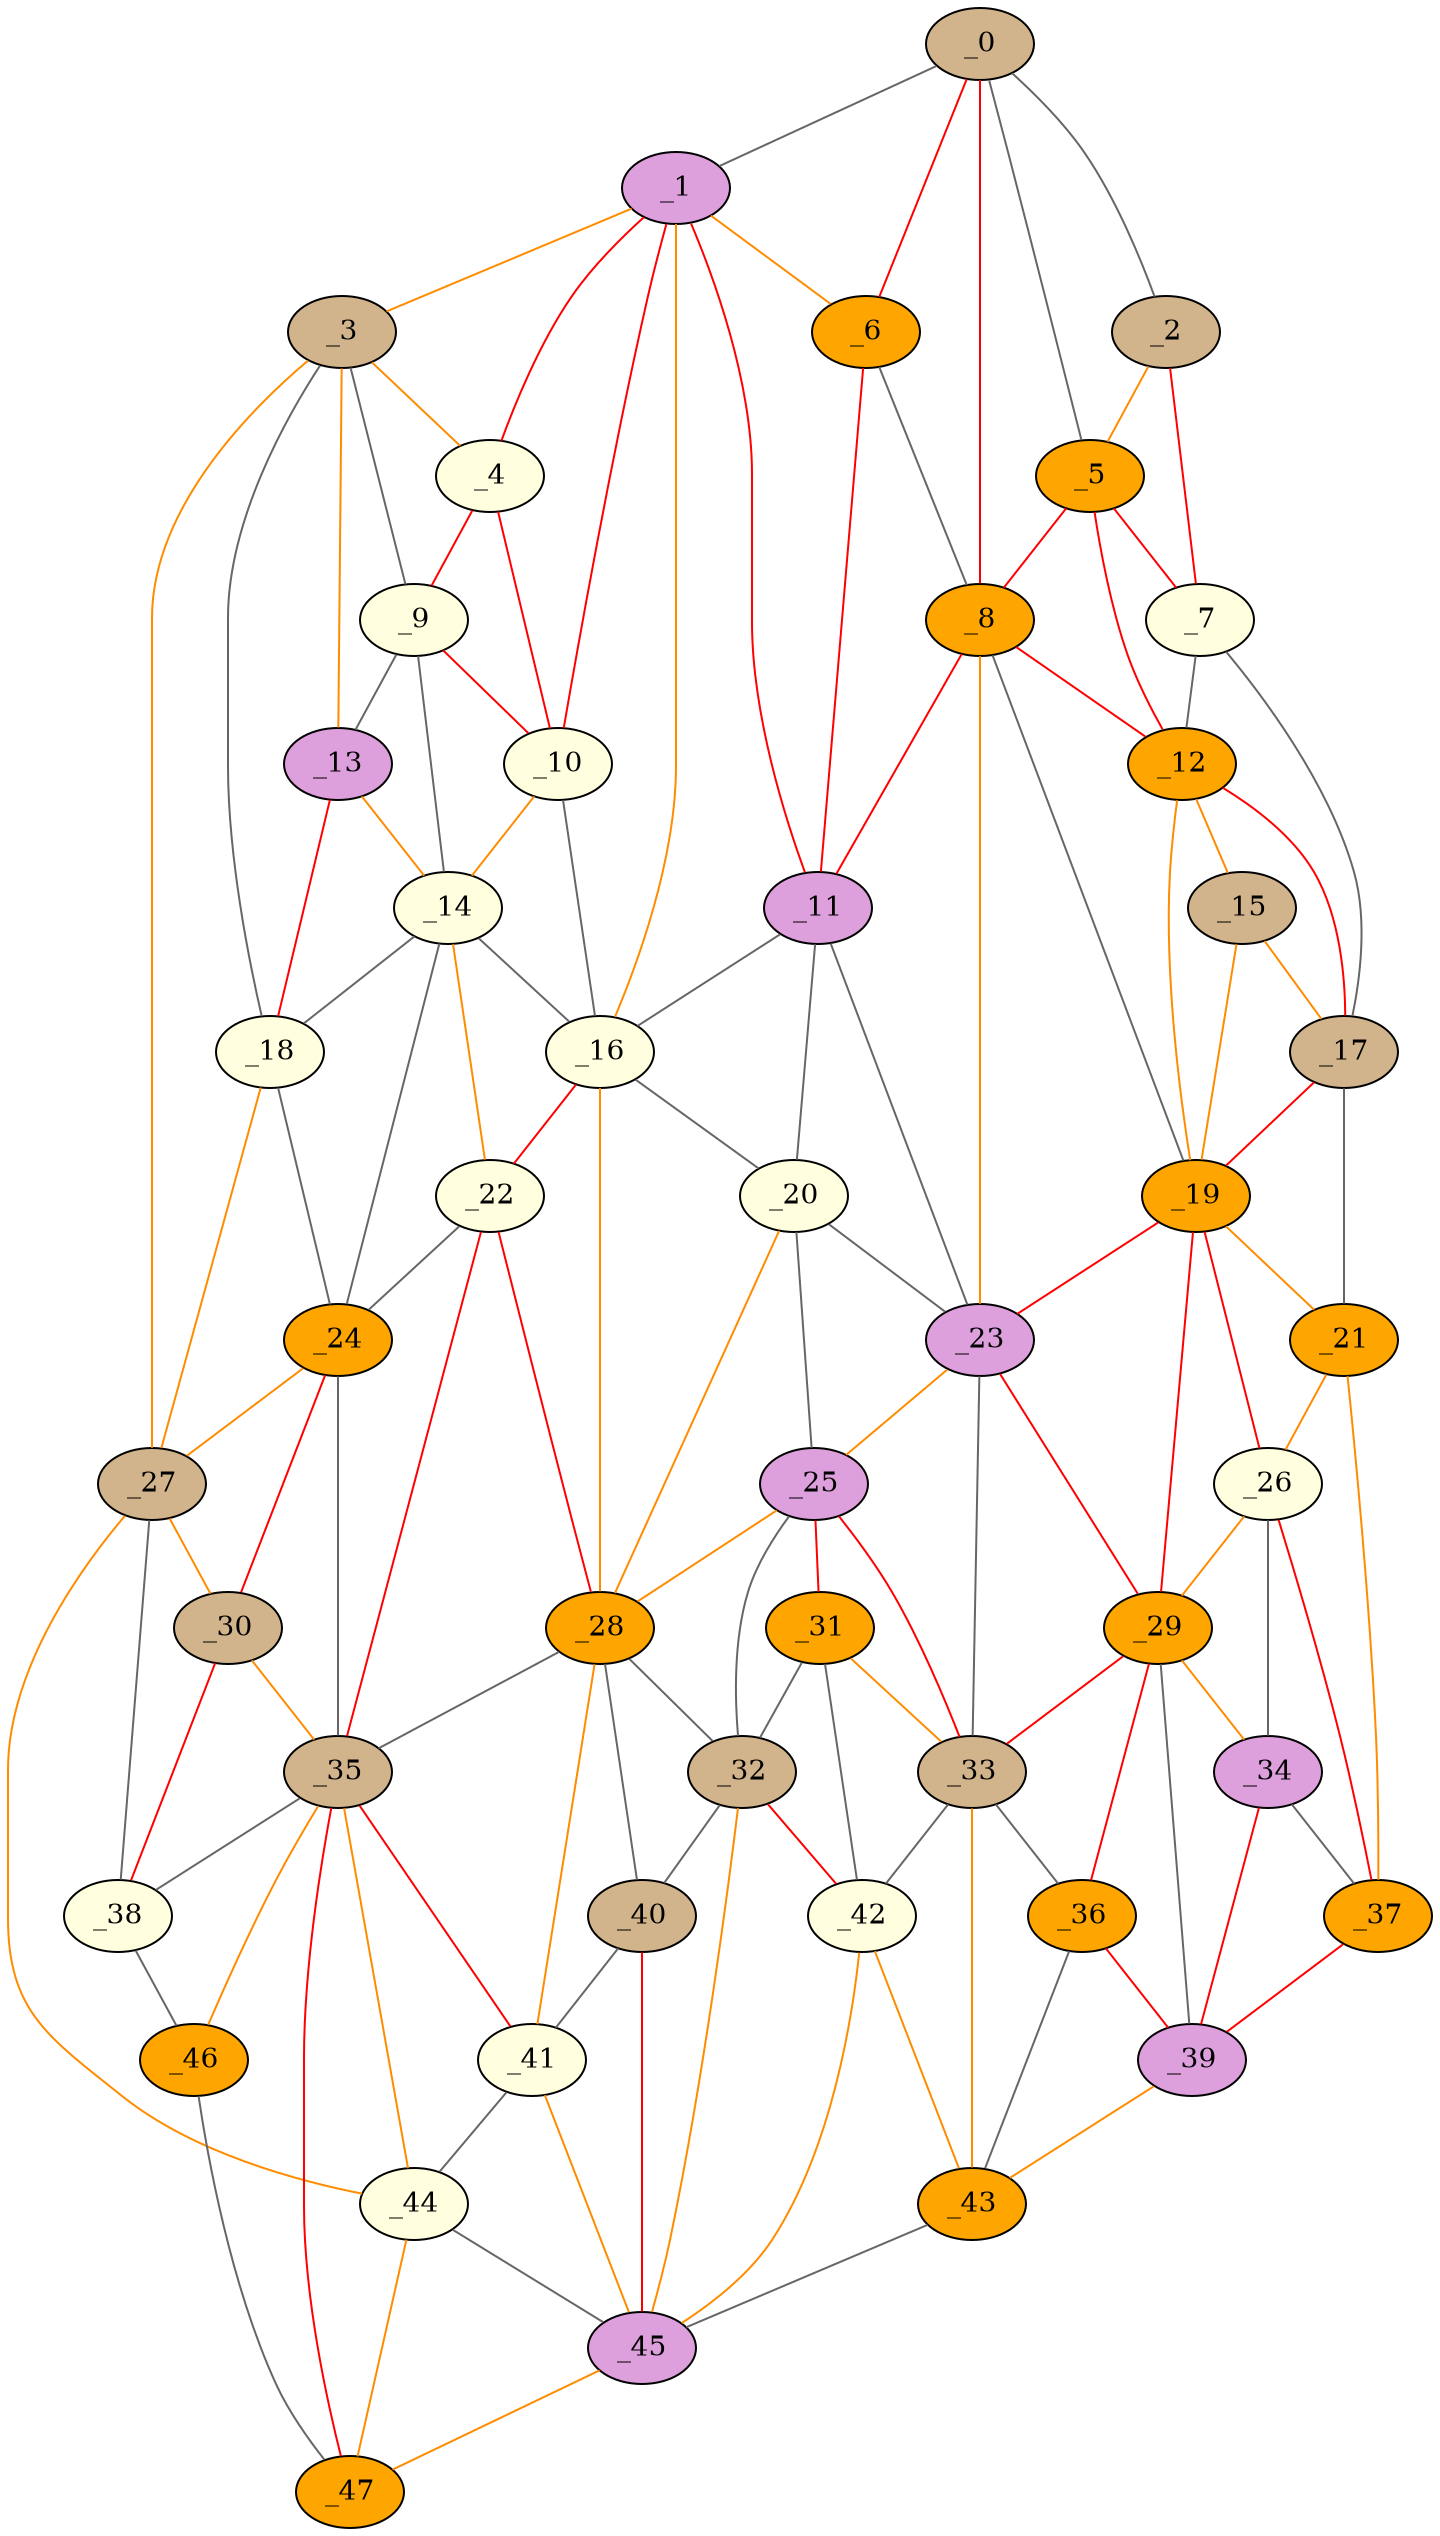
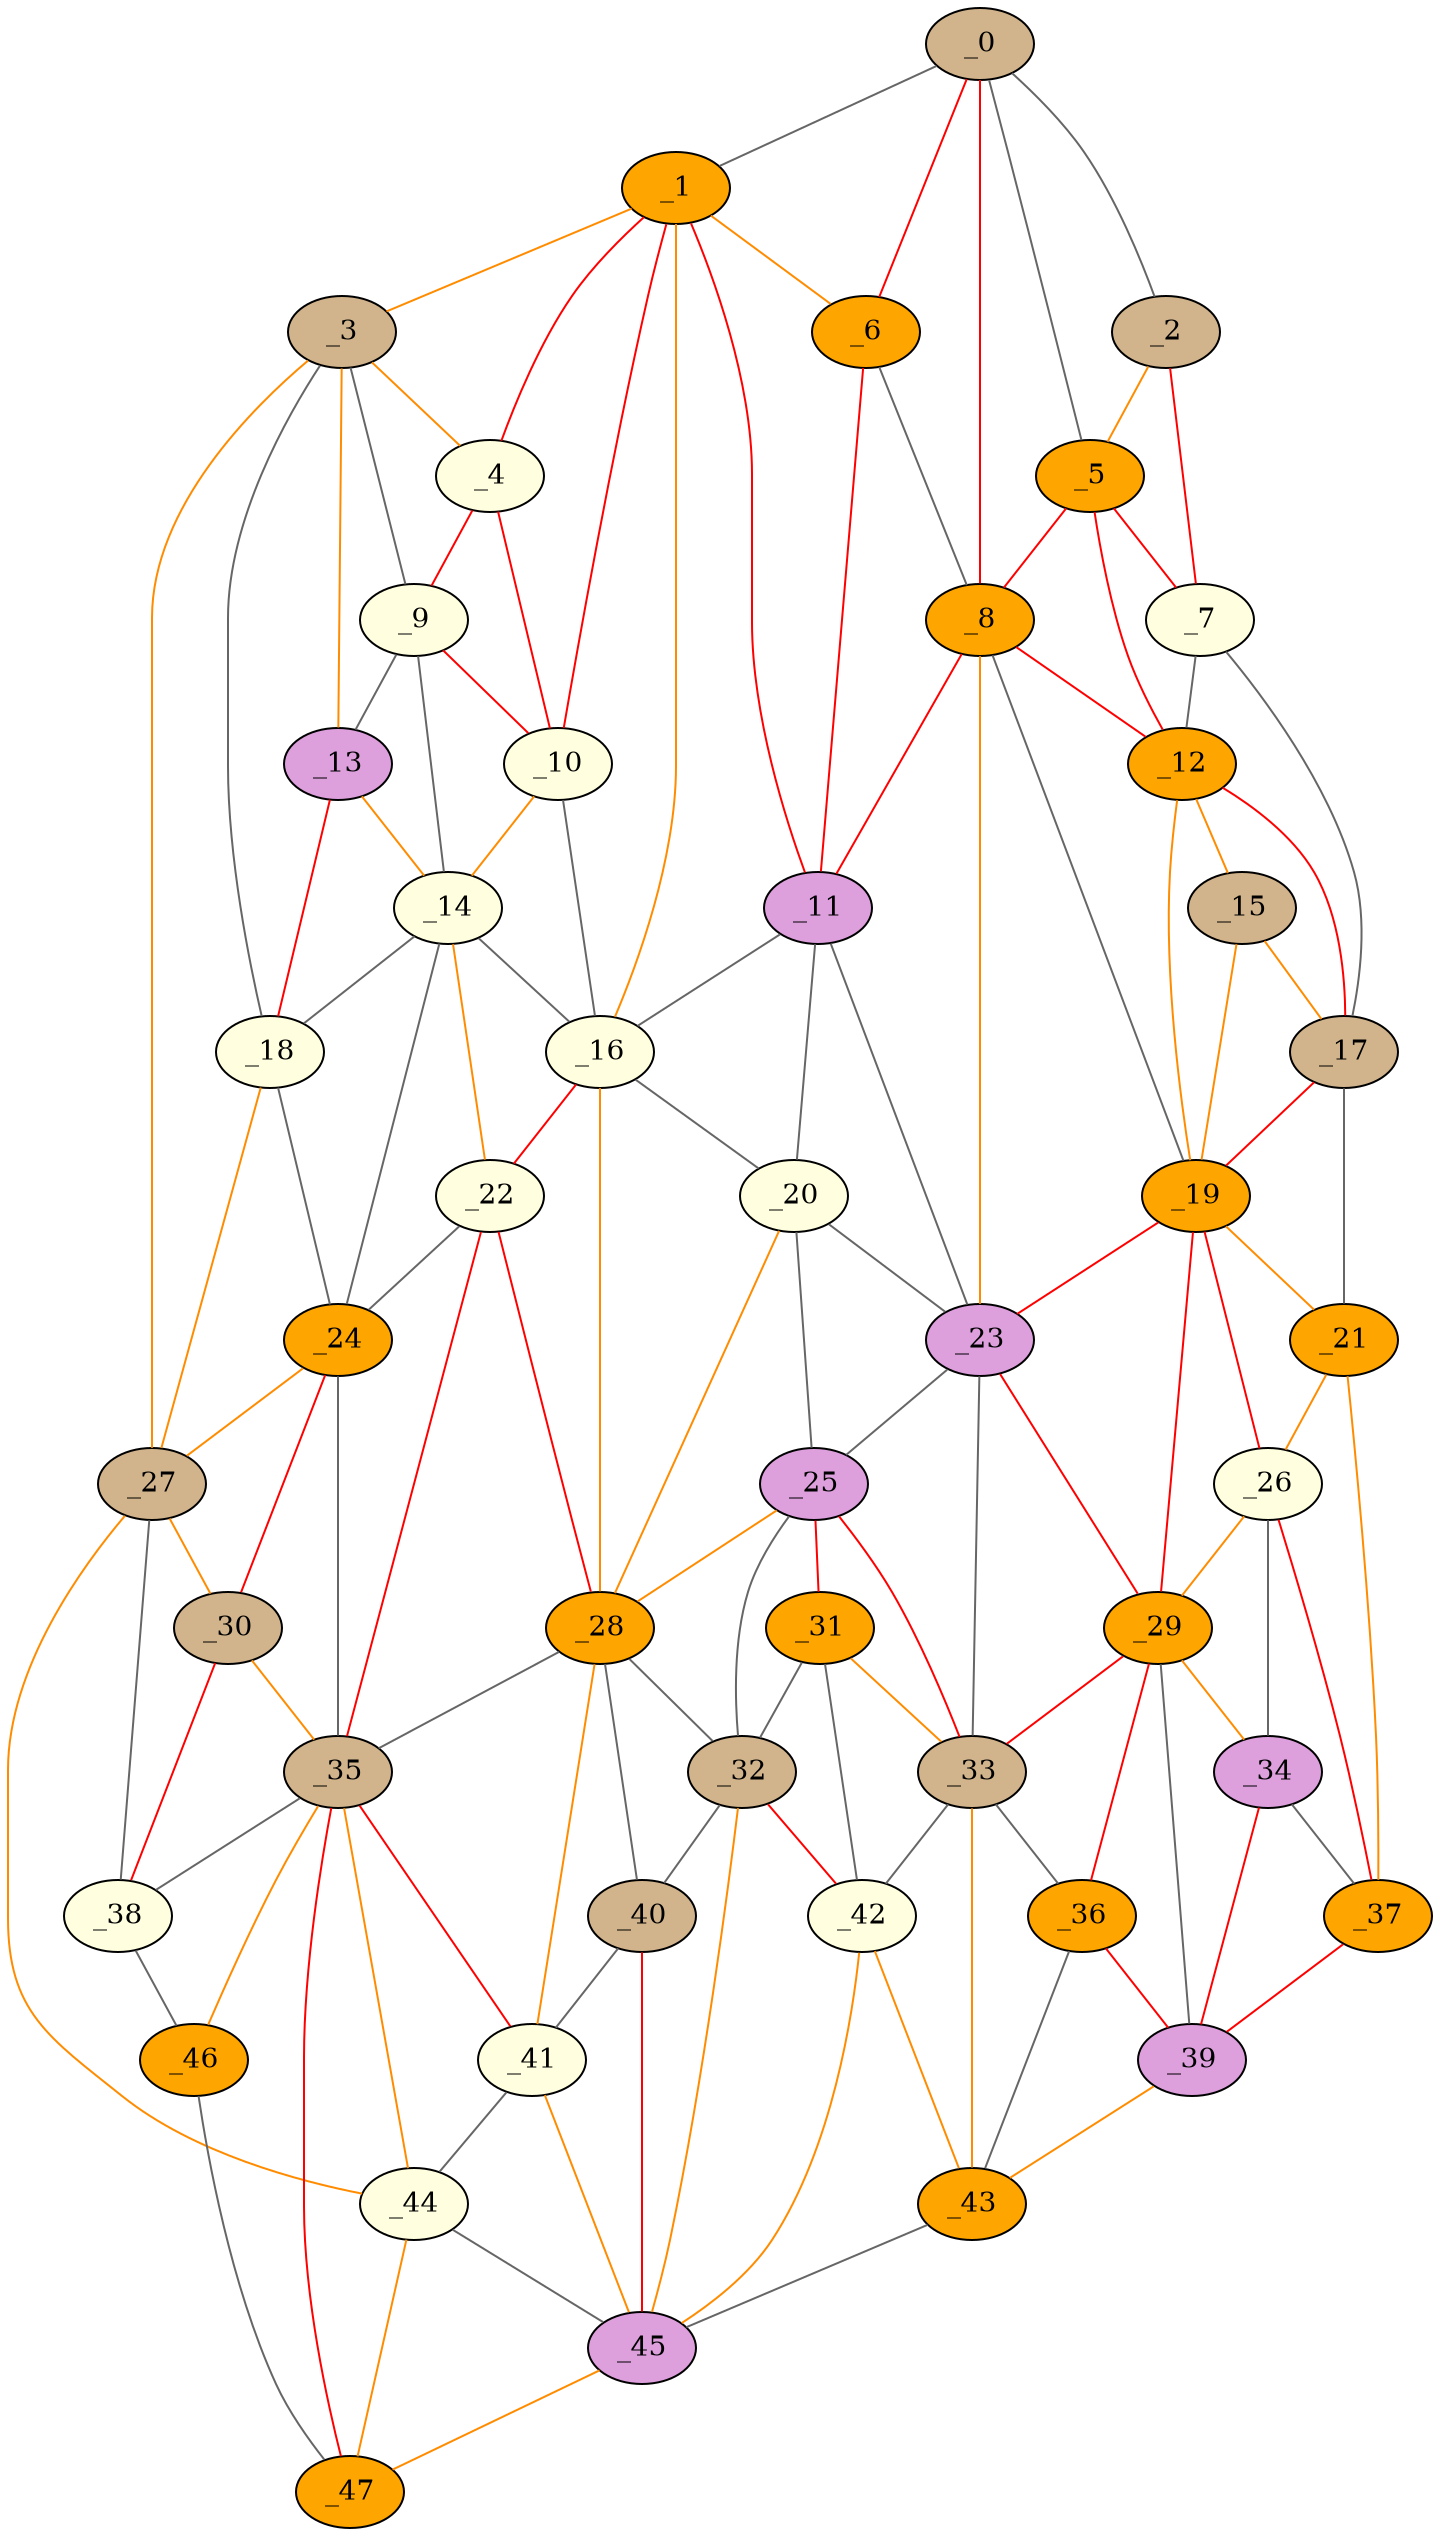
node "_1": fillcolor plum -> orange
edge "_23" -- "_25": color darkorange -> gray40
